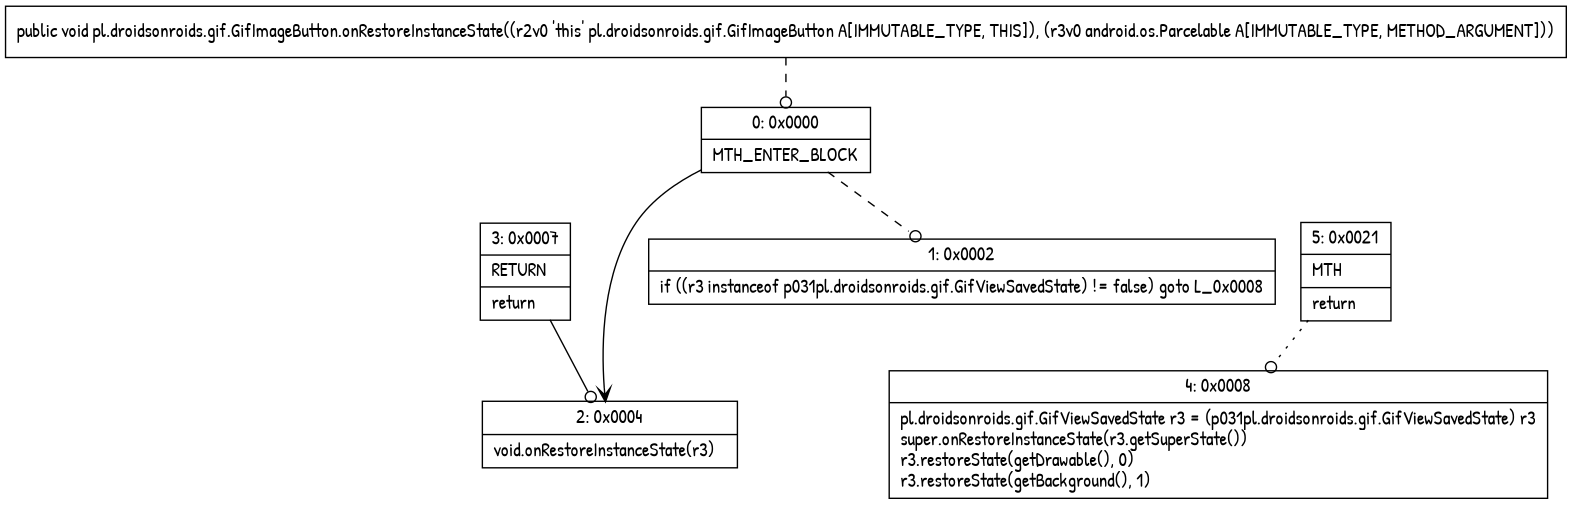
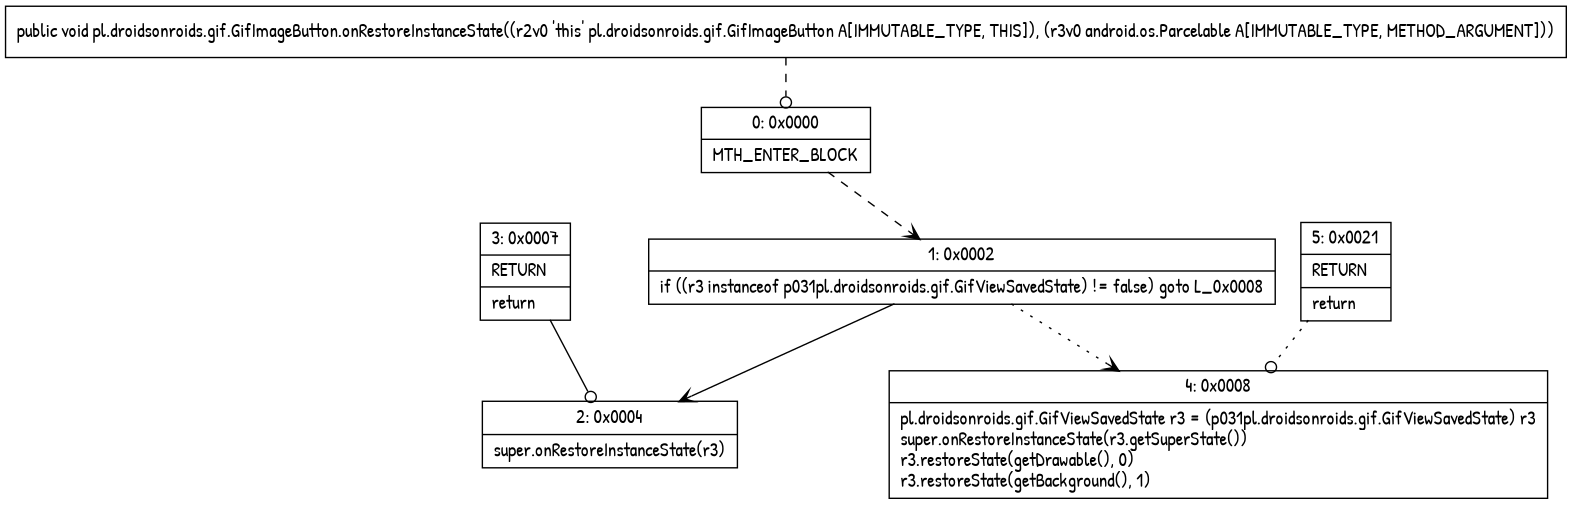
edge "0: 0x0000" -> "1: 0x0002": arrowhead odot -> vee
edge "0: 0x0000" -> "2: 0x0004": now "1: 0x0002" -> "2: 0x0004"
node "5: 0x0021": text "MTH" -> "RETURN"
edge "1: 0x0002" -> "4: 0x0008": added
node "2: 0x0004": text "void.onRestoreInstanceState(r3)" -> "super.onRestoreInstanceState(r3)"
